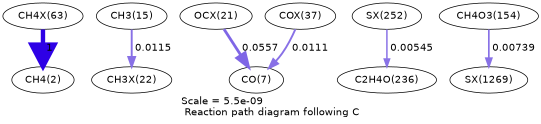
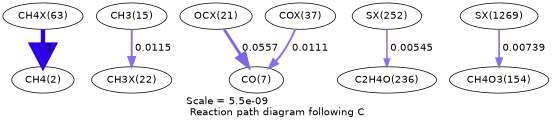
edge "CH4O3(154)" -> "SX(1269)": reversed
